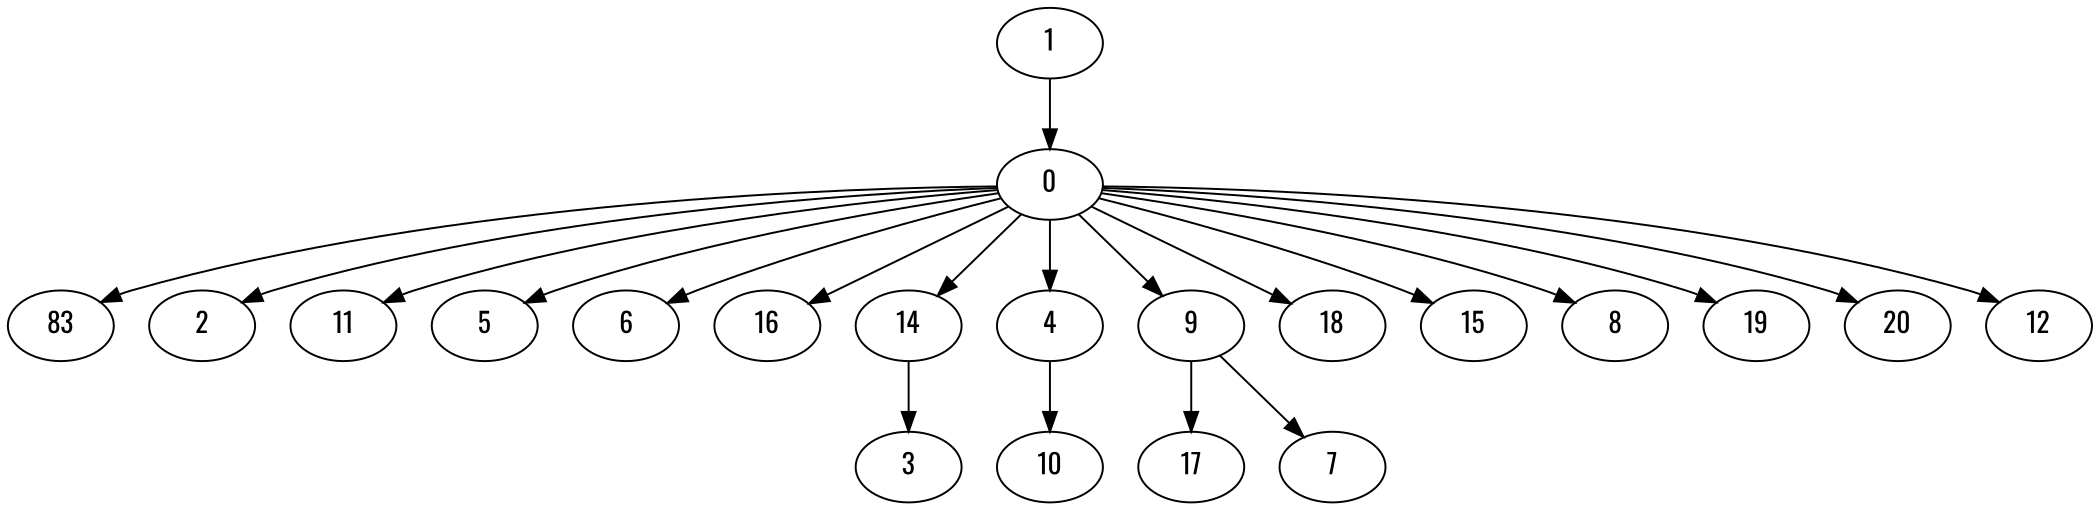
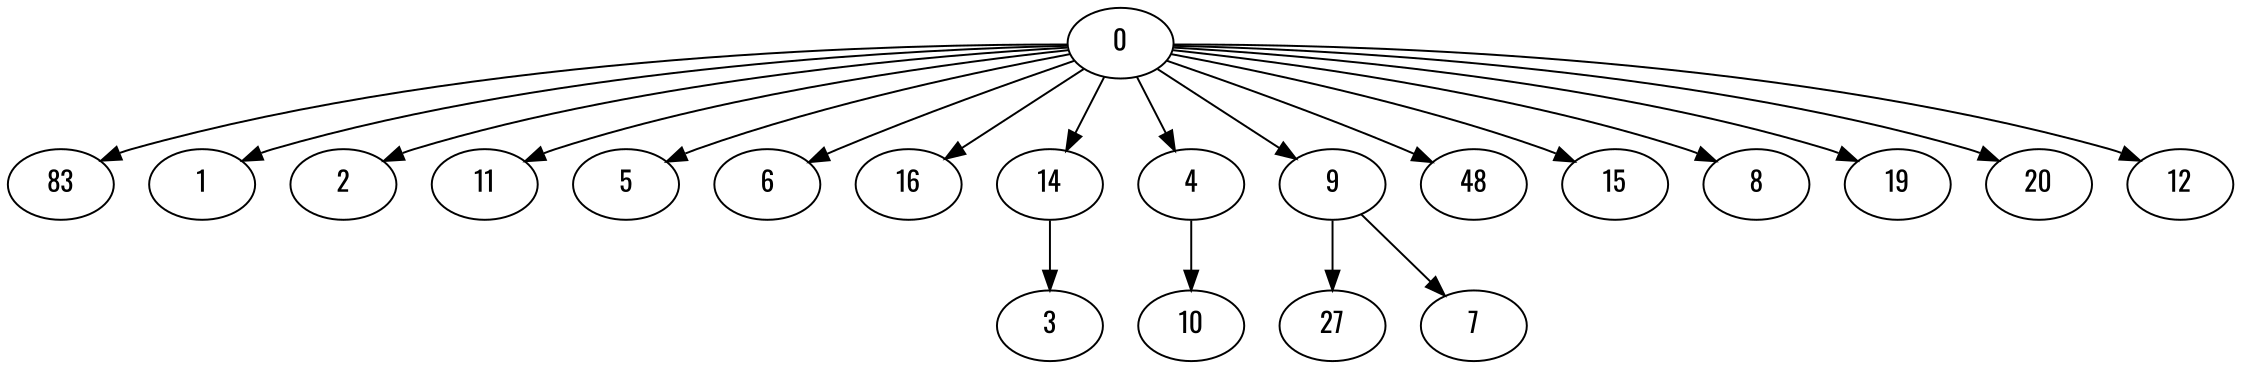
edge "1" -> "0": reversed
node "18": label "18" -> "48"
node "17": label "17" -> "27"
